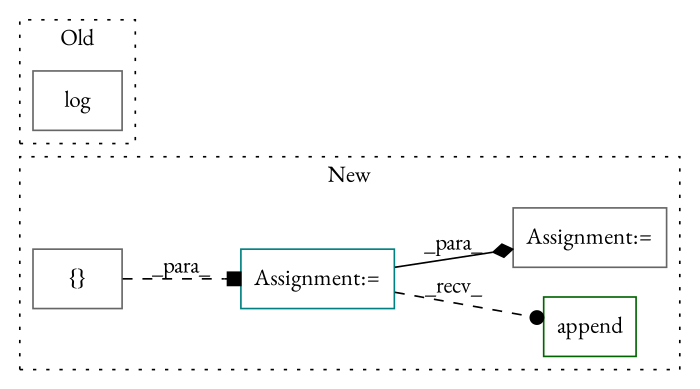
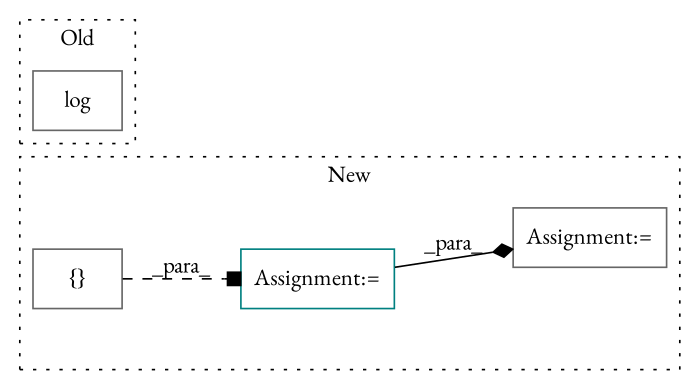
node "append": removed
